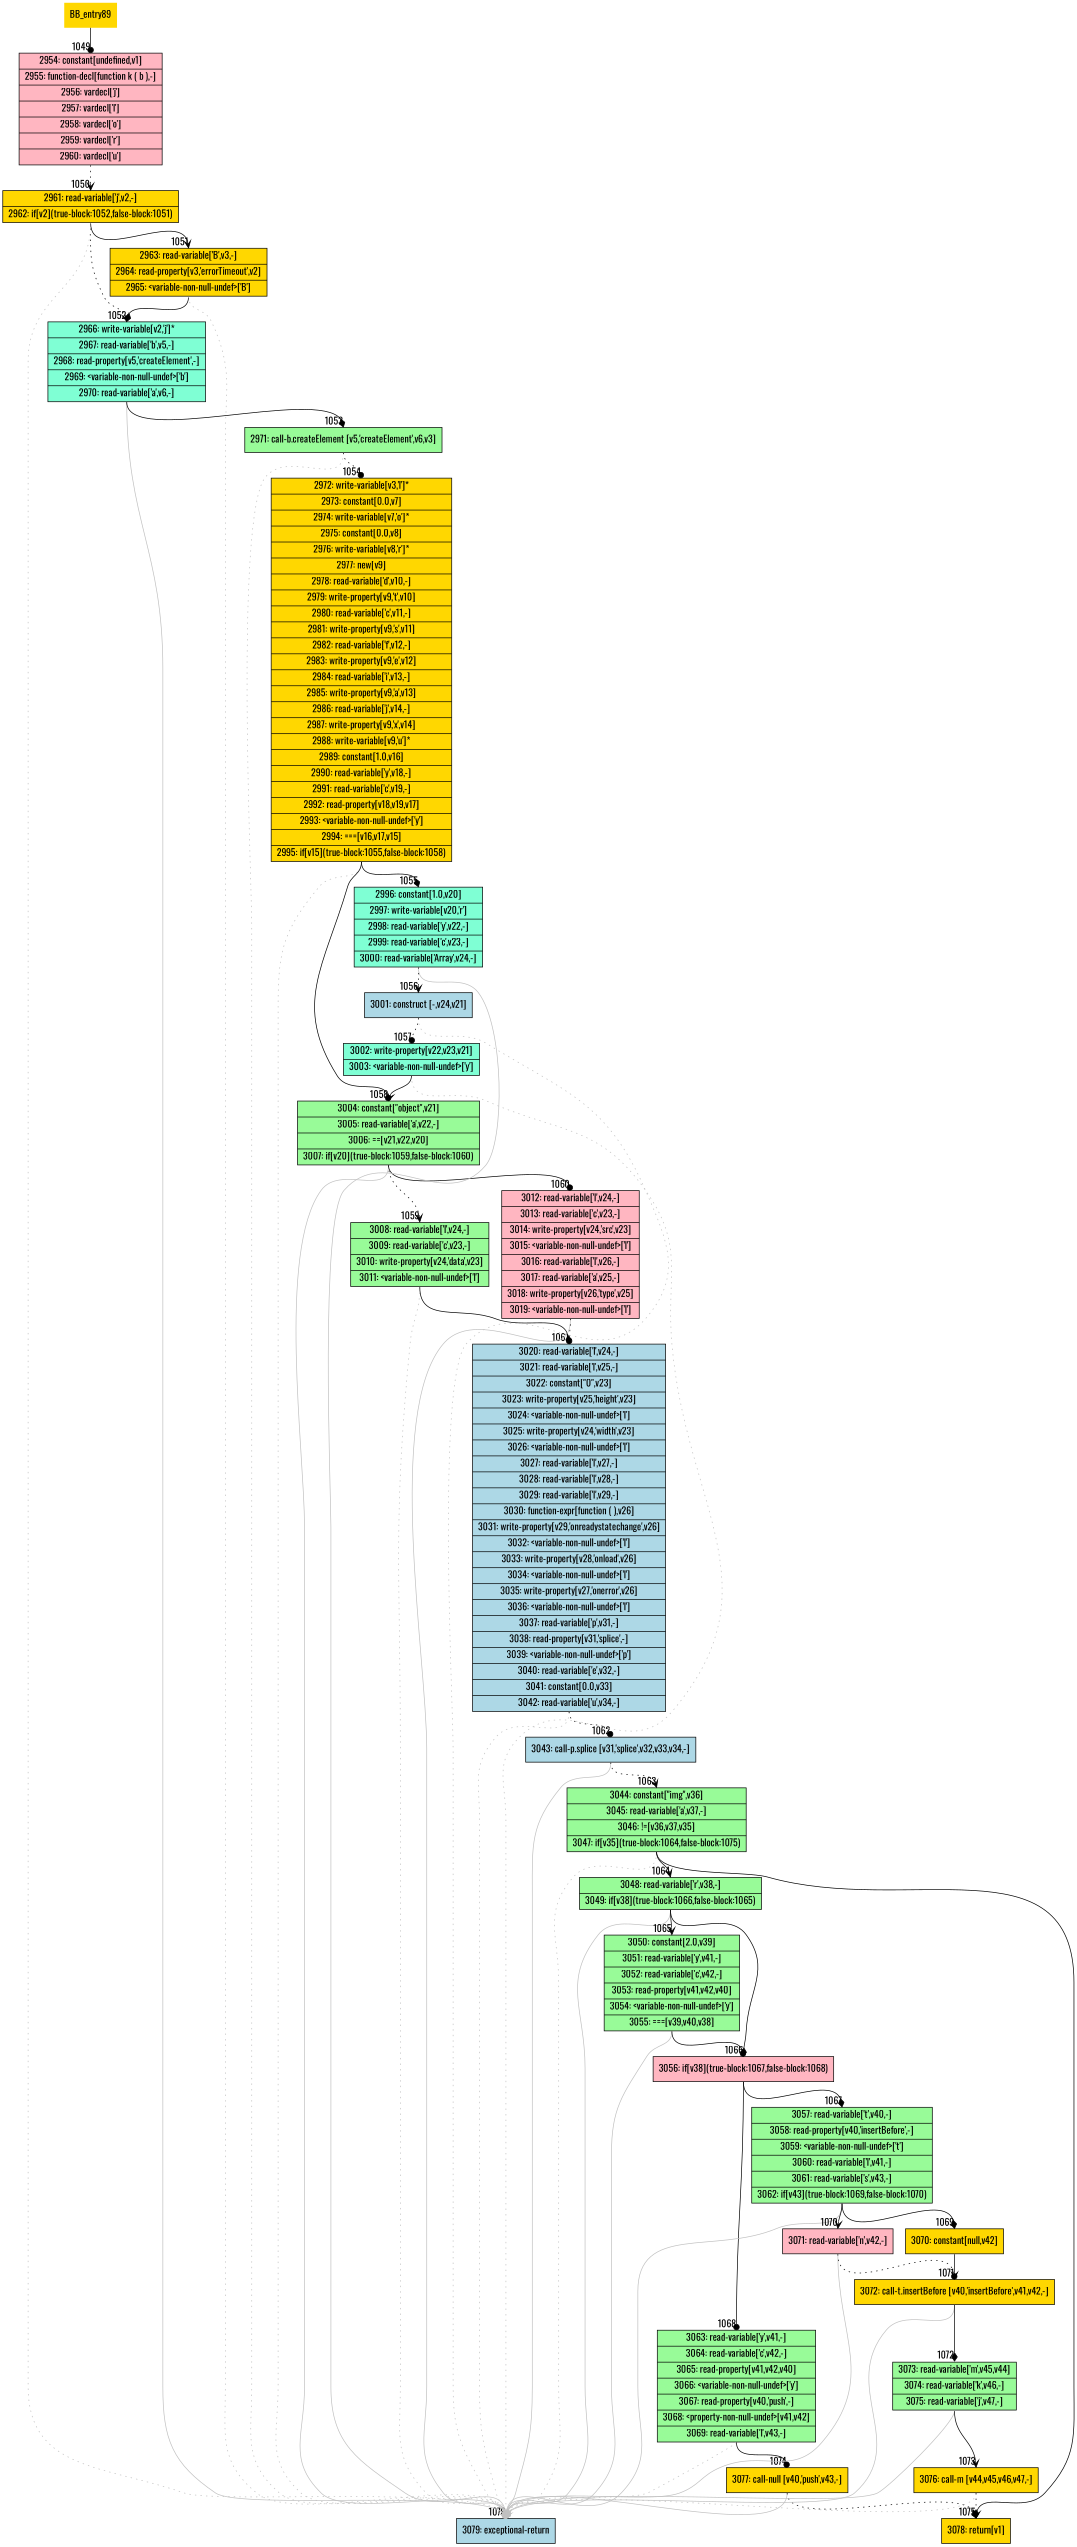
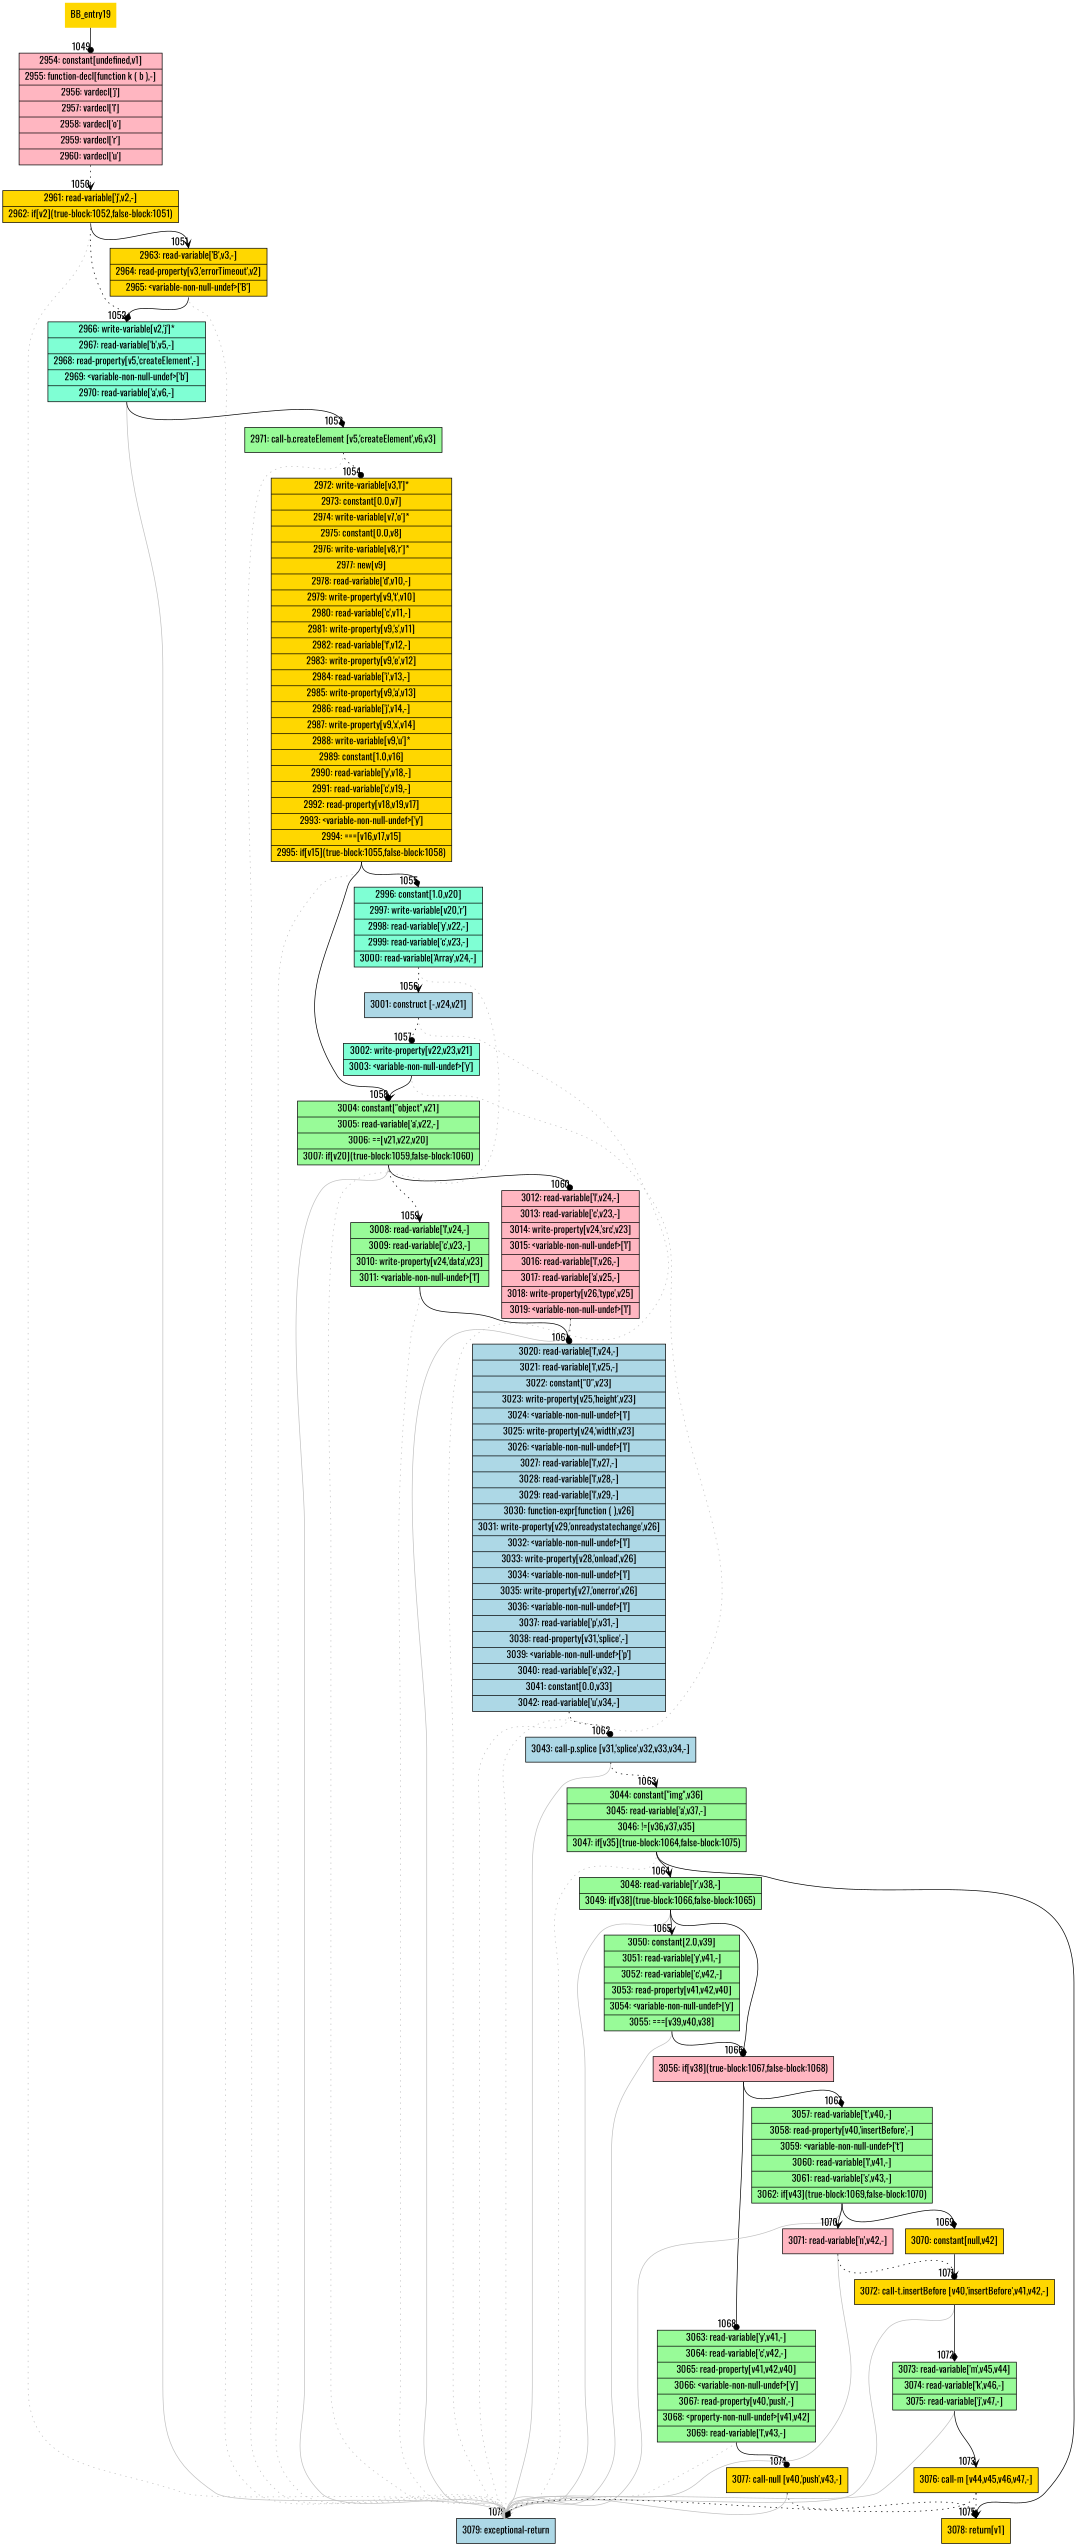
node "BB_entry89": label "BB_entry89" -> "BB_entry19"
edge "2996: constant[1.0,v20]" -> "3079: exceptional-return": style solid -> dotted
edge "3076: call-m [v44,v45,v46,v47,-]" -> "3079: exceptional-return": color gray -> black
